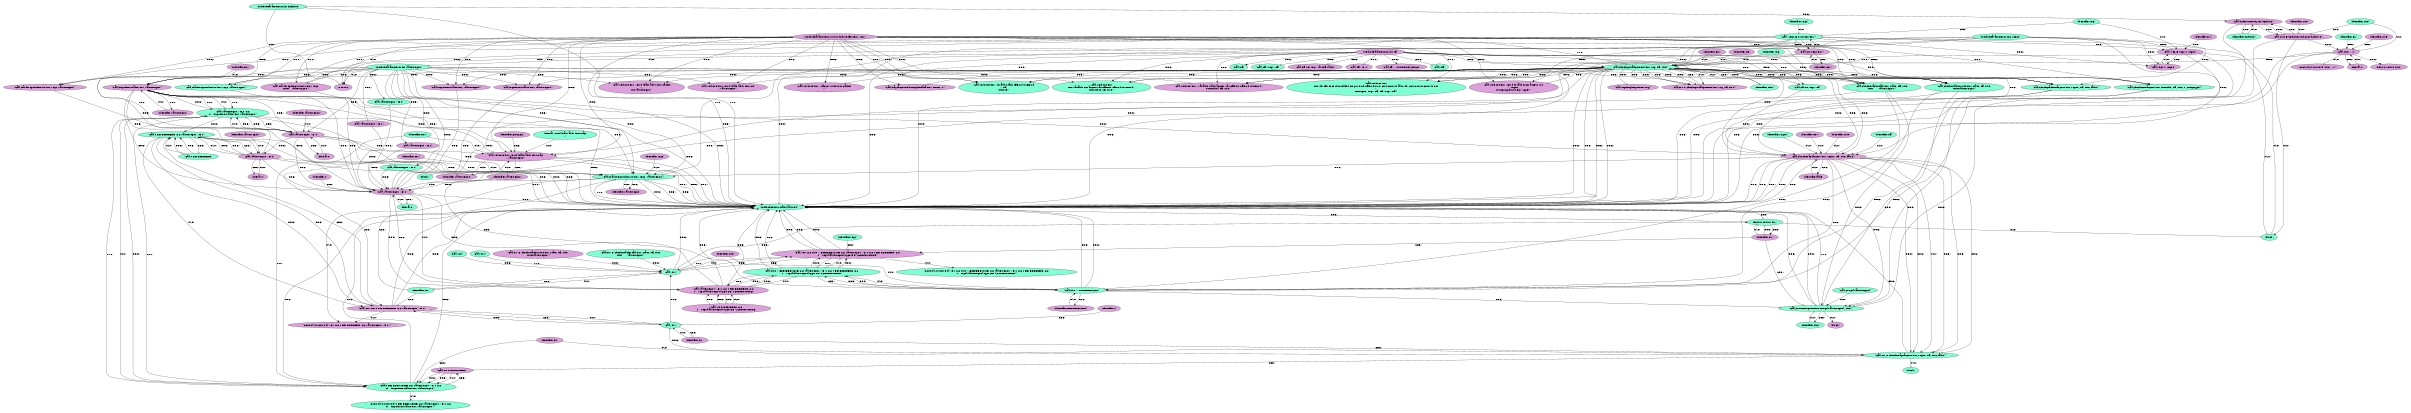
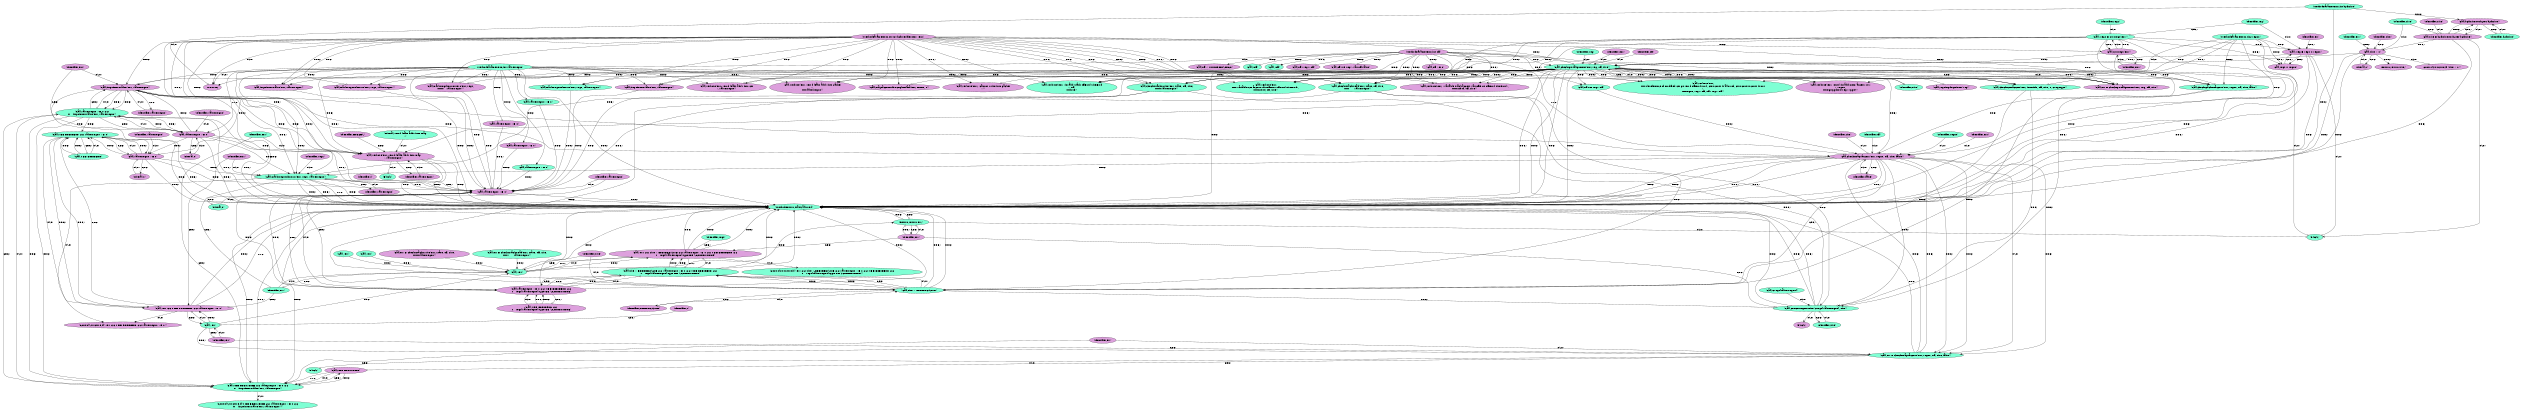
edge "(Call,regs + regno)" -> "(Call,*reg = regs + regno)": label "AST: " -> "CFG: "
node "(Call,off - reg->off)": fillcolor aquamarine -> plum
edge "(Call,bpf_size_to_bytes(bpf_size))" -> "(MethodReturn,static allowed)": removed, label "DDG:"
